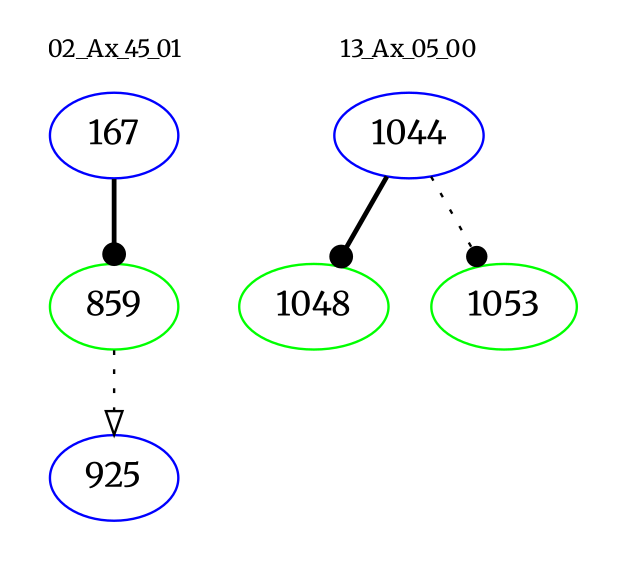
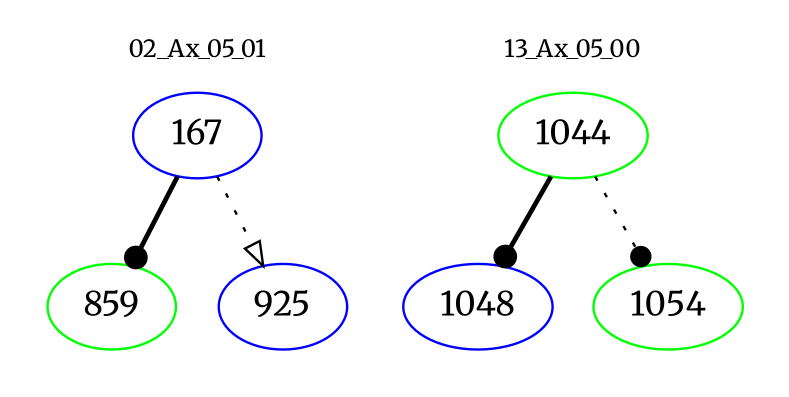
cluster "02_Ax_45_01": label "02_Ax_45_01" -> "02_Ax_05_01"
node "1044": color blue -> green
node "1048": color green -> blue
node "1053": label "1053" -> "1054"
edge "859" -> "925": now "167" -> "925"
